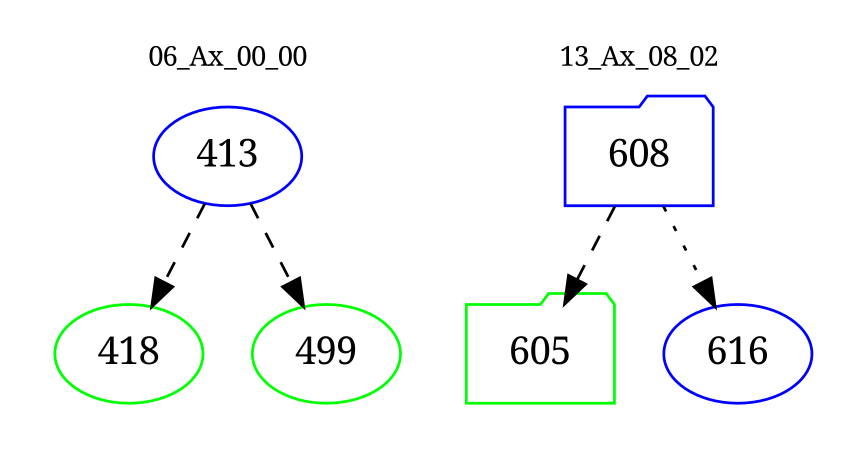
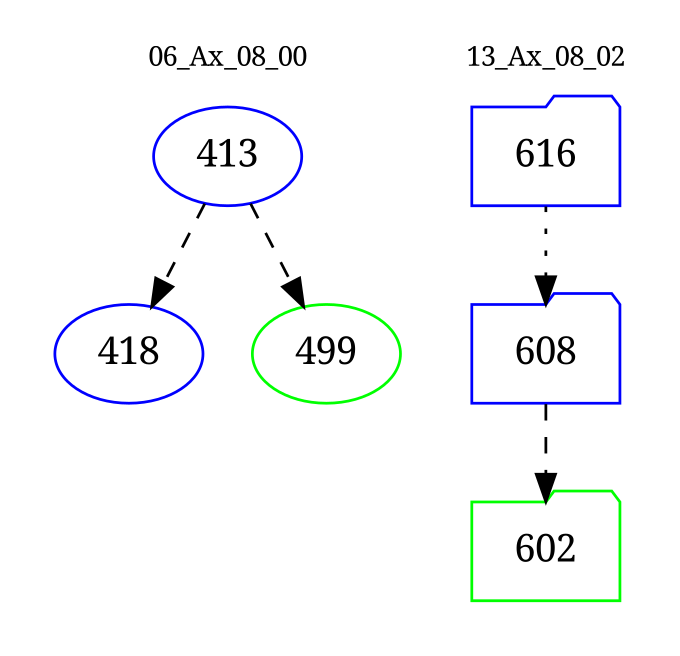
cluster "06_Ax_00_00": label "06_Ax_00_00" -> "06_Ax_08_00"
edge "608" -> "616": reversed
node "418": color green -> blue
node "605": label "605" -> "602"
node "616": shape ellipse -> folder
